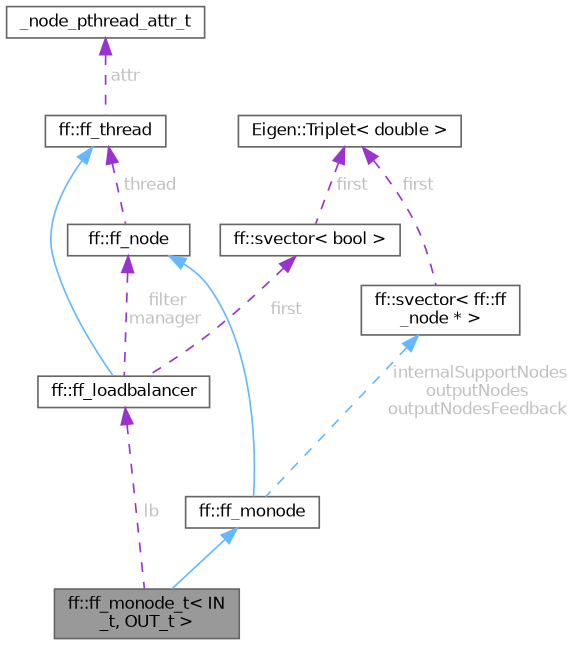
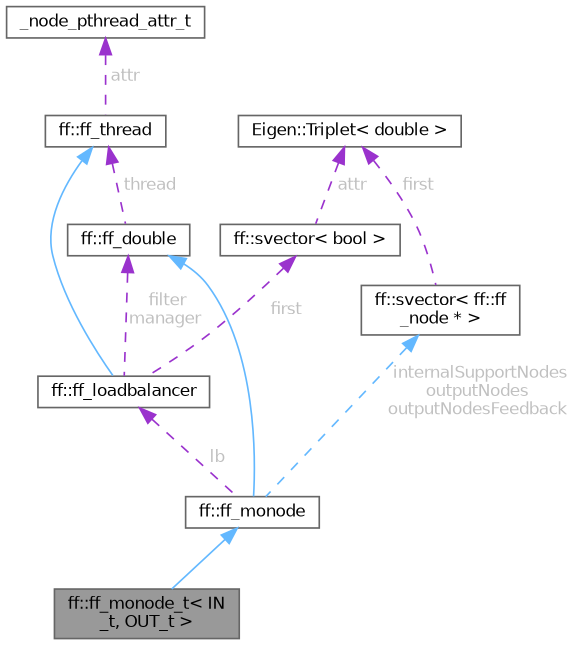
edge "ff::svector< bool >" -> "Eigen::Triplet< double >": label " first" -> " attr"
node "ff::ff_node": label "ff::ff_node" -> "ff::ff_double"
edge "ff::ff_monode_t< IN _t, OUT_t >" -> "ff::ff_loadbalancer": now "ff::ff_monode" -> "ff::ff_loadbalancer"
